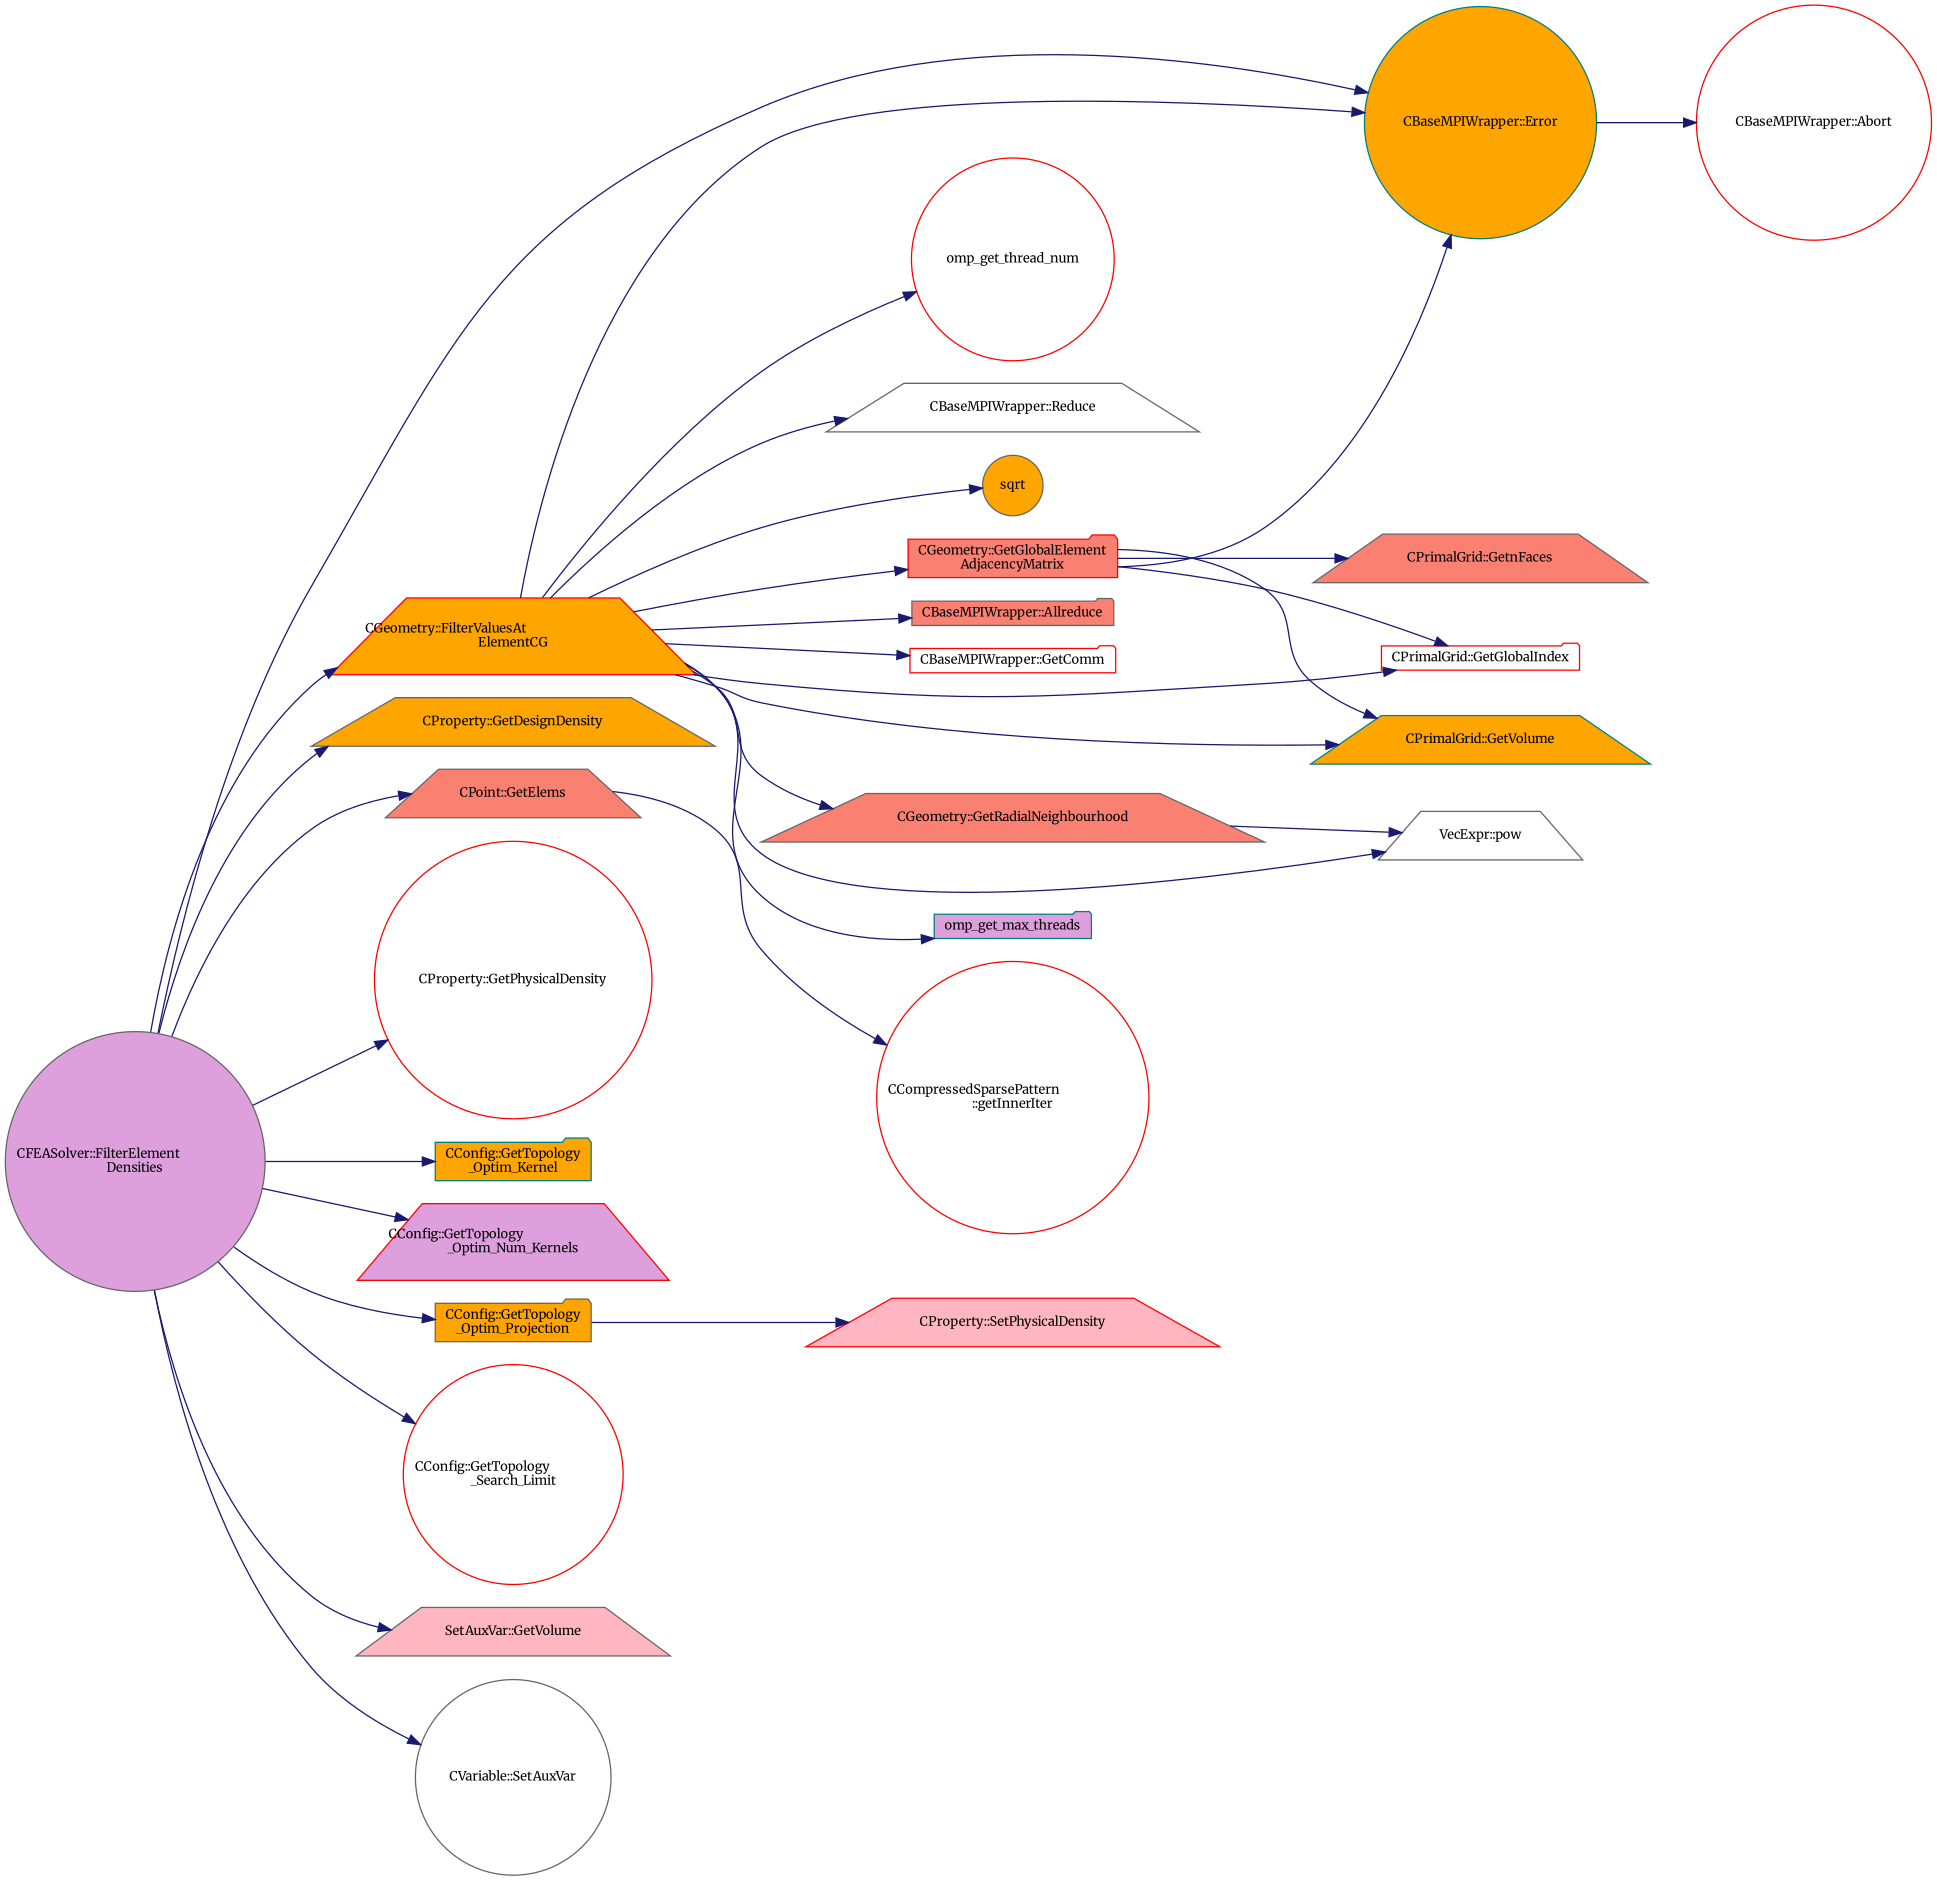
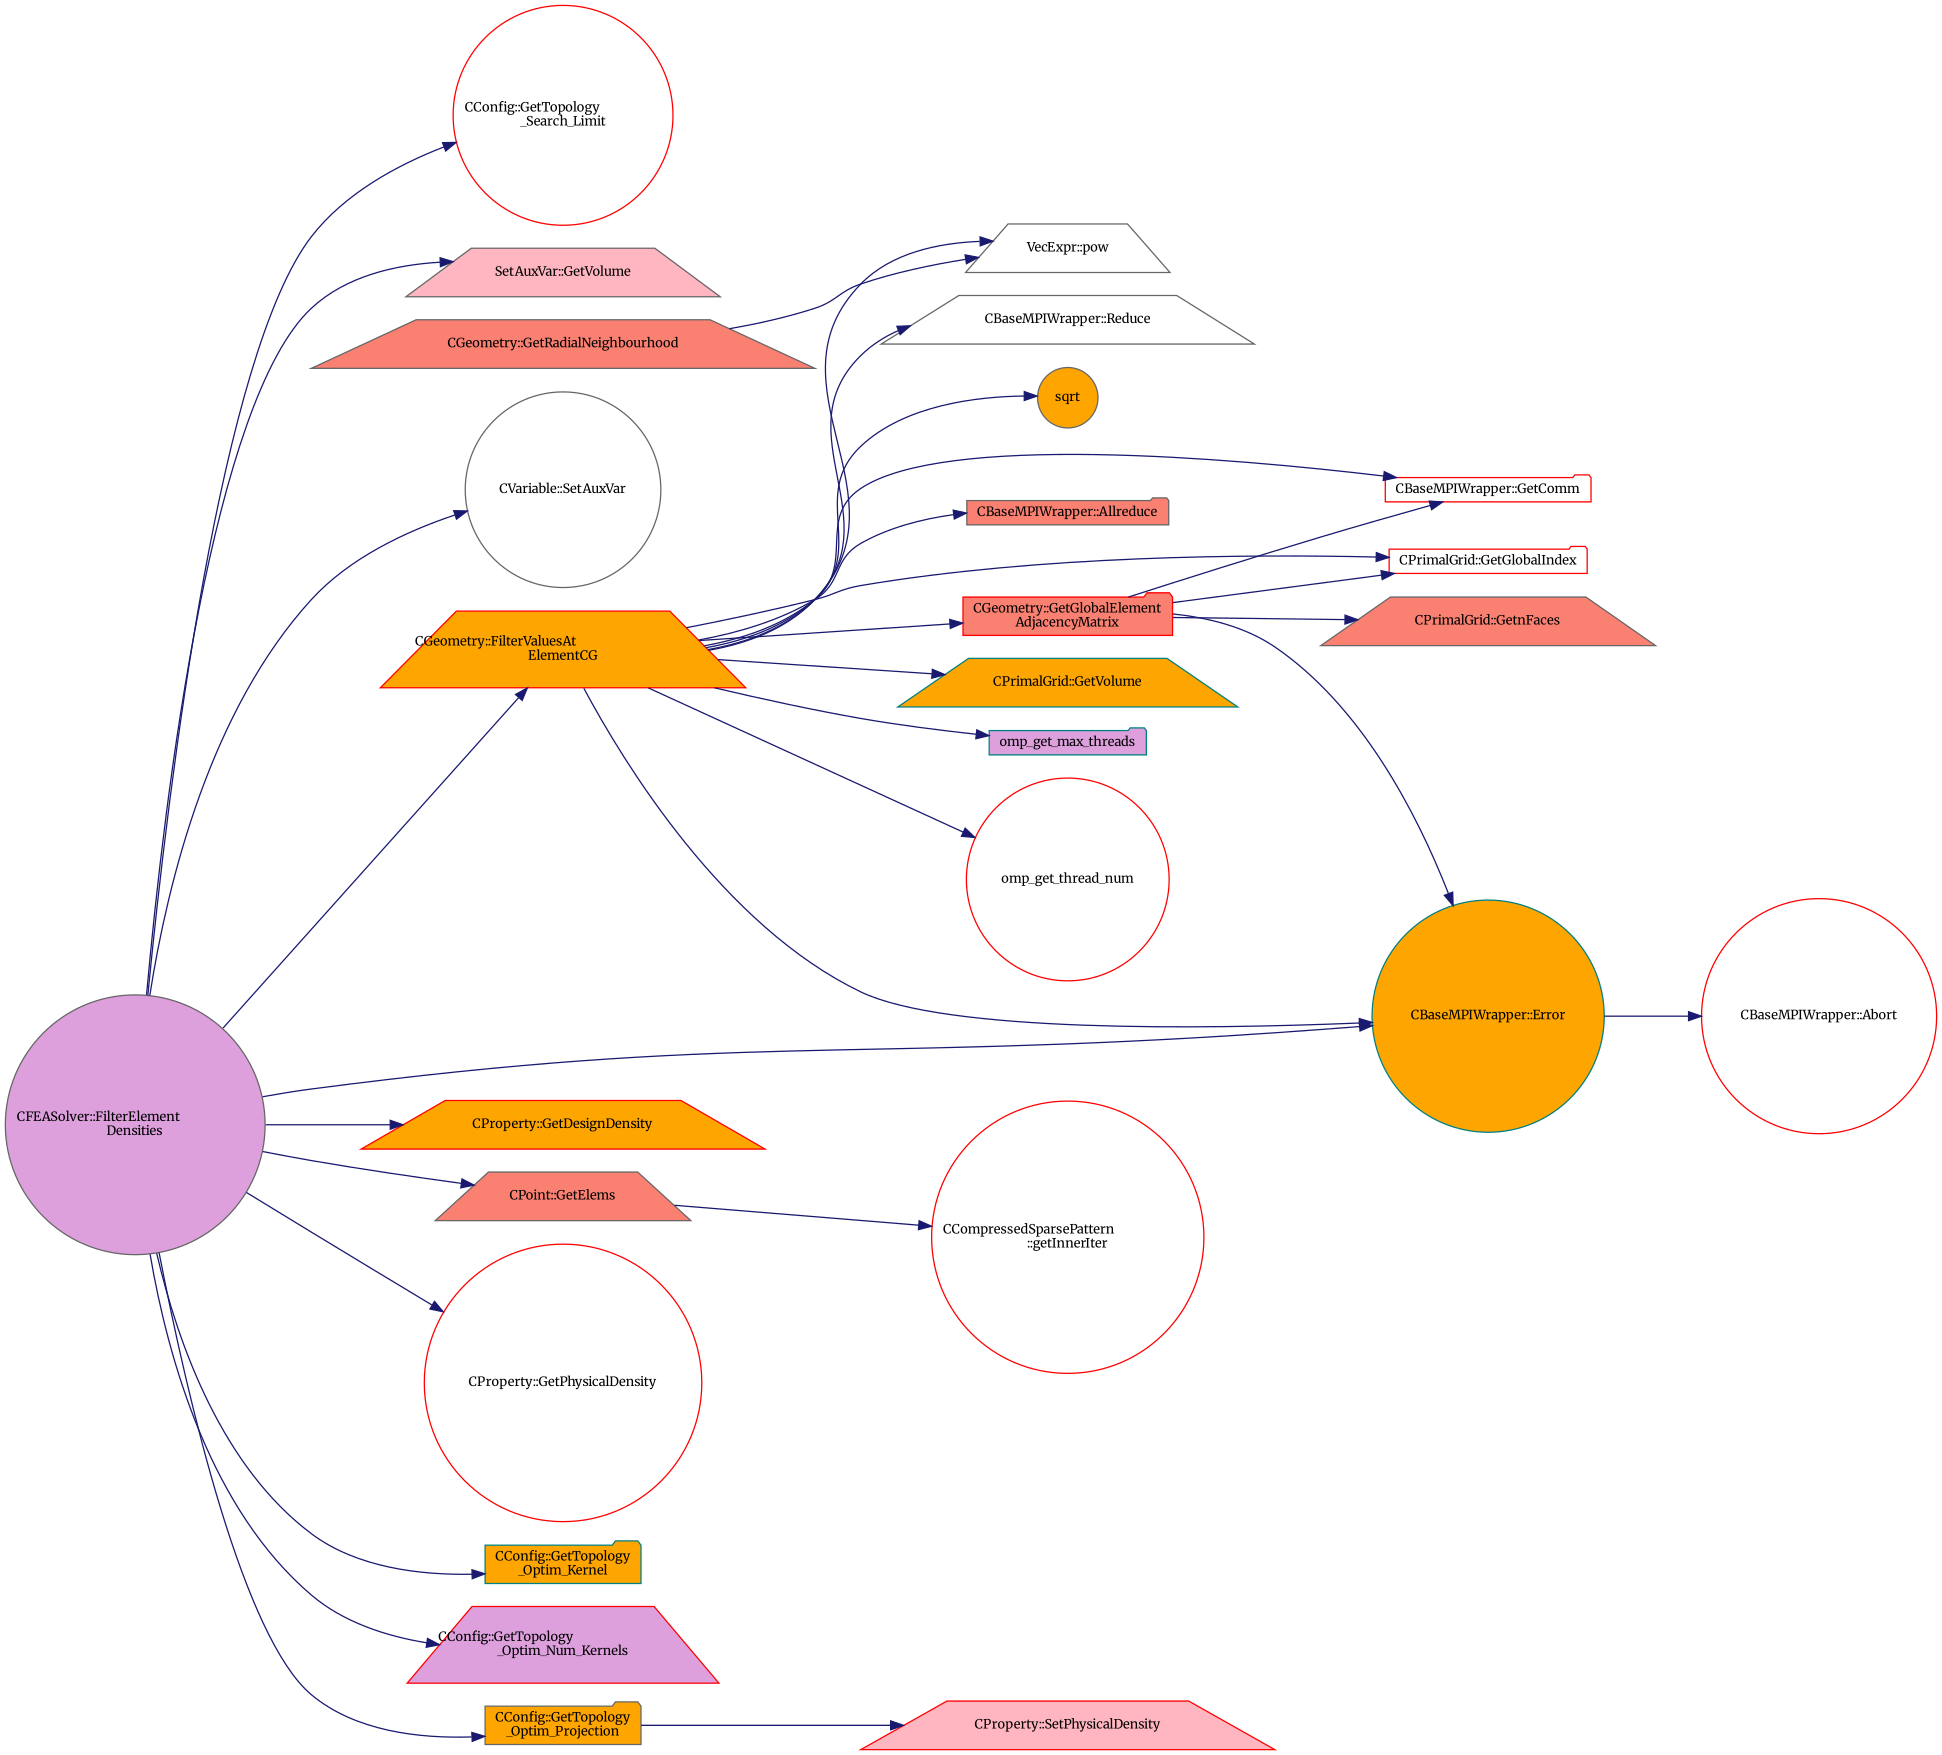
edge "CGeometry::GetGlobalElement AdjacencyMatrix" -> "CPrimalGrid::GetVolume": now "CGeometry::GetGlobalElement AdjacencyMatrix" -> "CBaseMPIWrapper::GetComm"
node "CProperty::GetDesignDensity": color gray40 -> red
edge "CGeometry::FilterValuesAt ElementCG" -> "CGeometry::GetRadialNeighbourhood": removed
